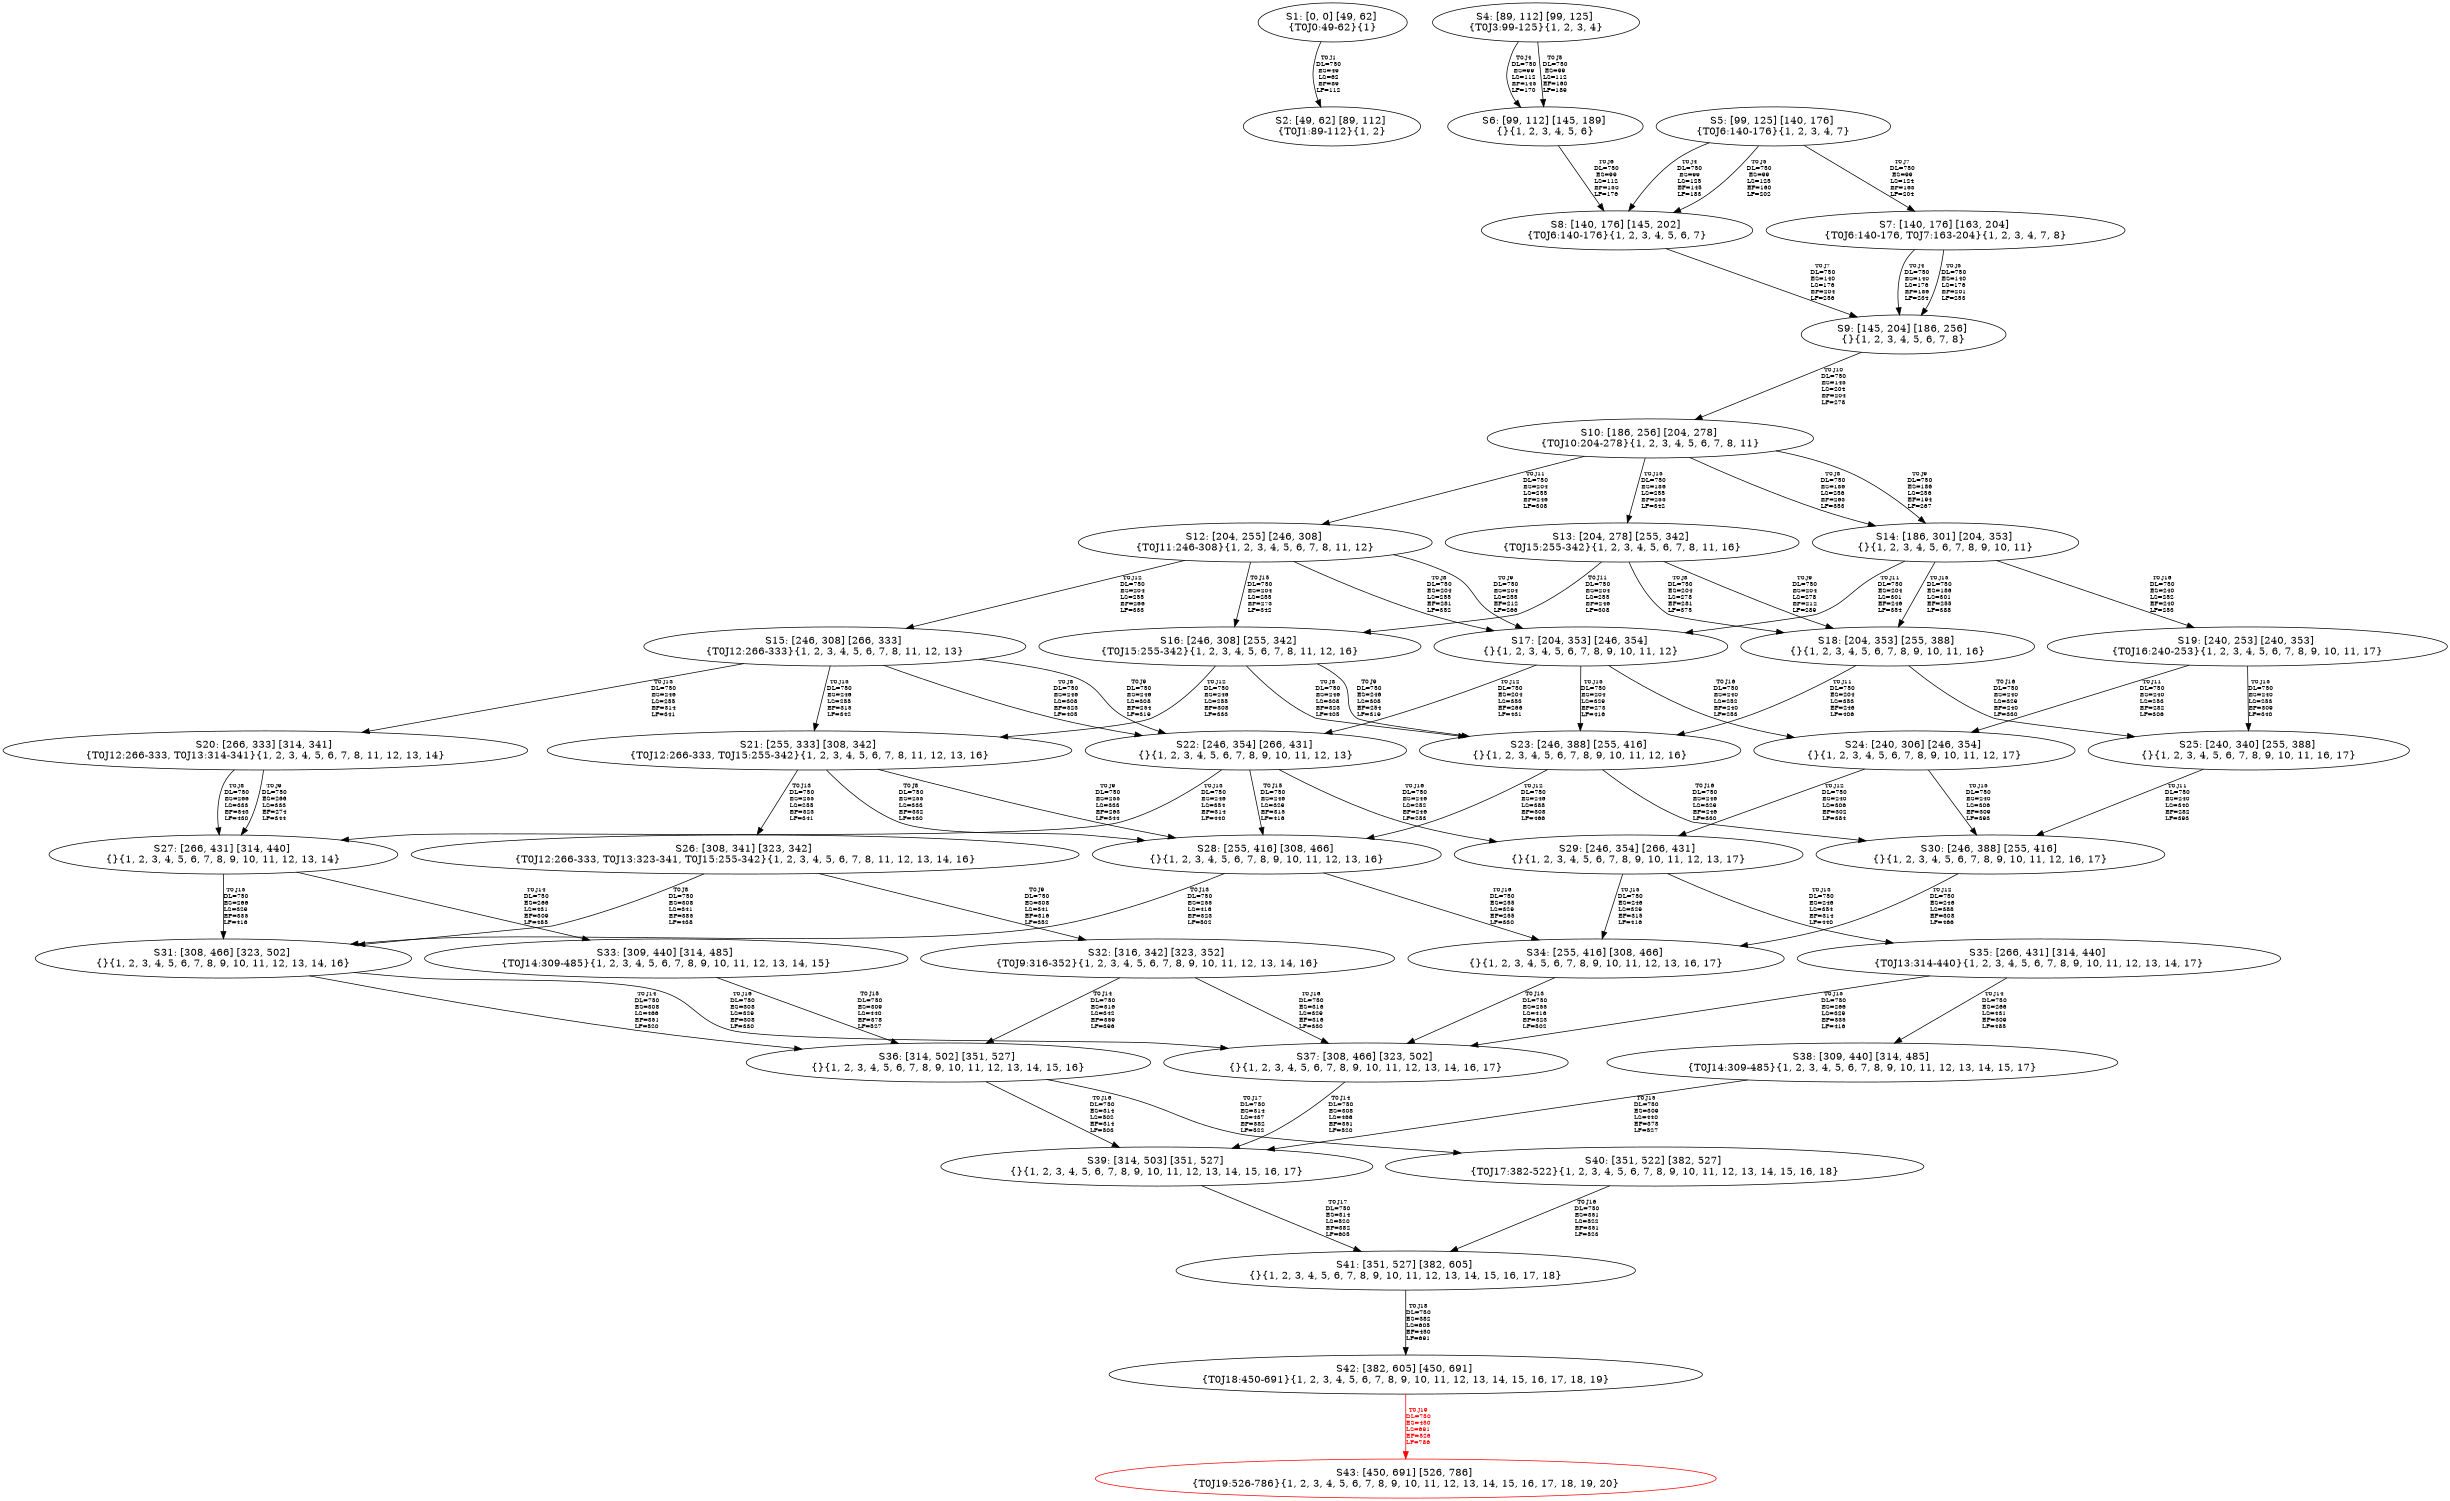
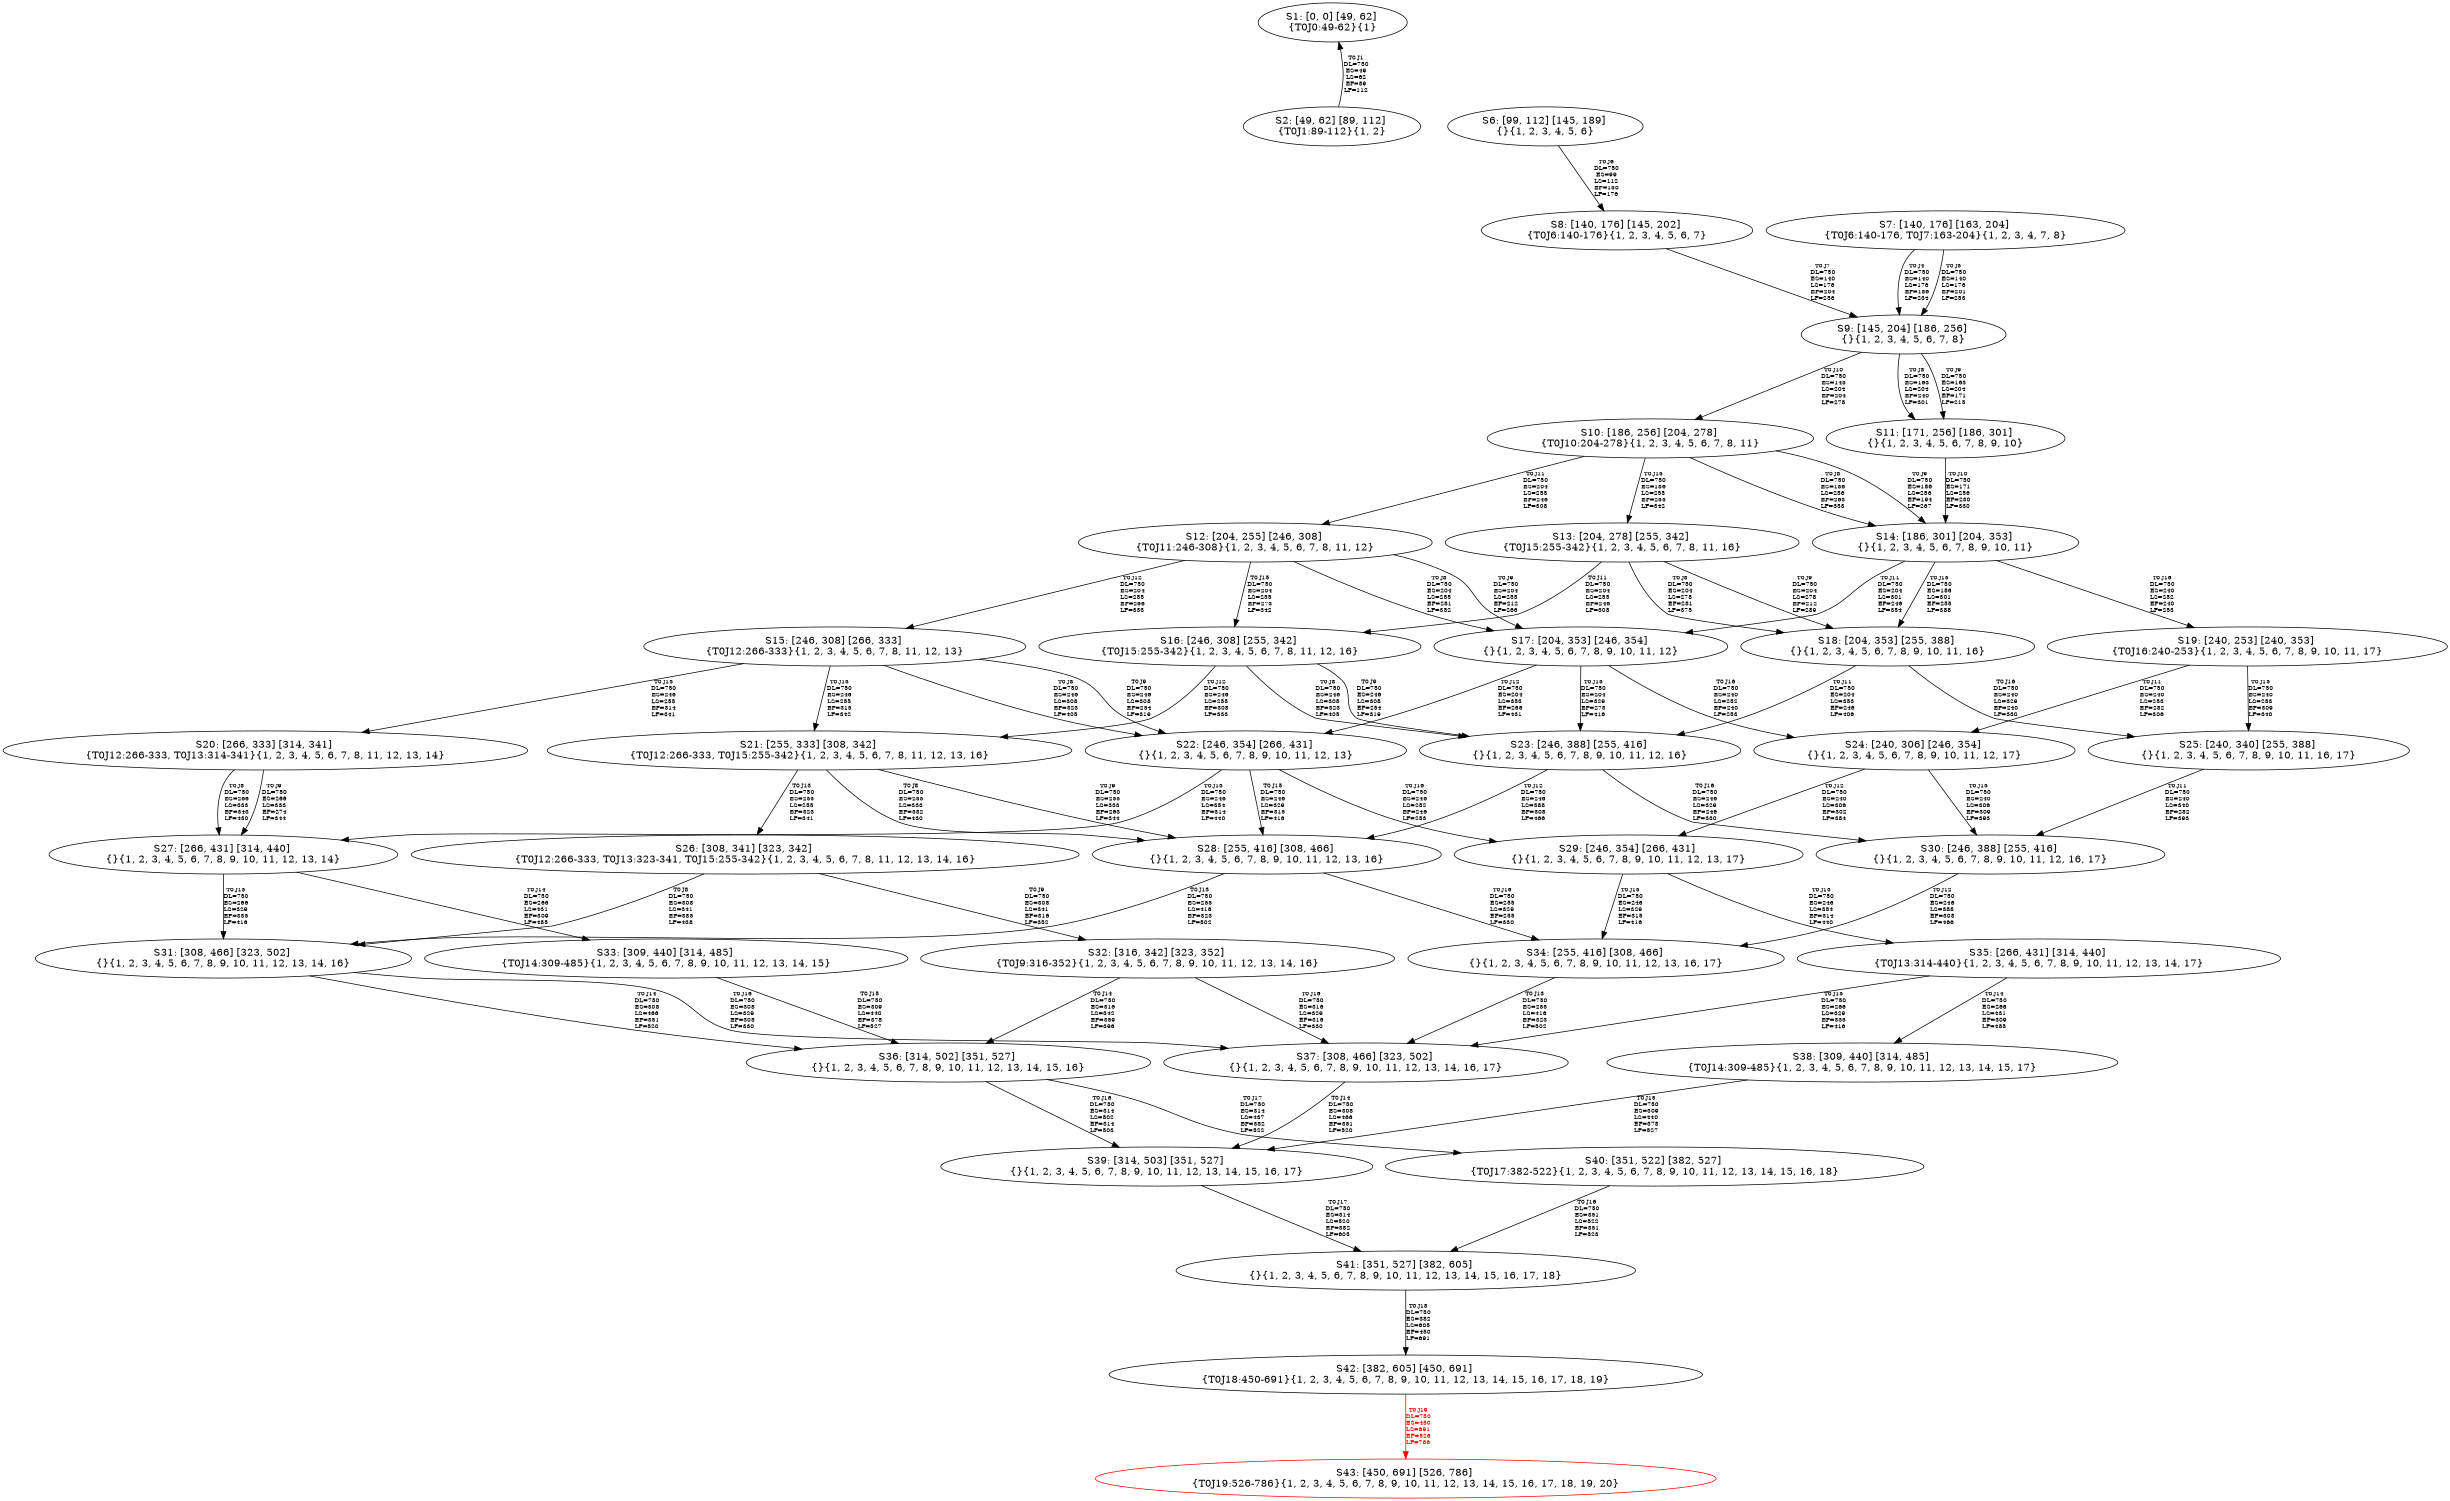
node "S4: [89, 112] [99, 125] {T0J3:99-125}{1, 2, 3, 4}": removed
edge "S1: [0, 0] [49, 62] {T0J0:49-62}{1}" -> "S2: [49, 62] [89, 112] {T0J1:89-112}{1, 2}": reversed
node "S5: [99, 125] [140, 176] {T0J6:140-176}{1, 2, 3, 4, 7}": removed
node "S11: [171, 256] [186, 301] {}{1, 2, 3, 4, 5, 6, 7, 8, 9, 10}": added
